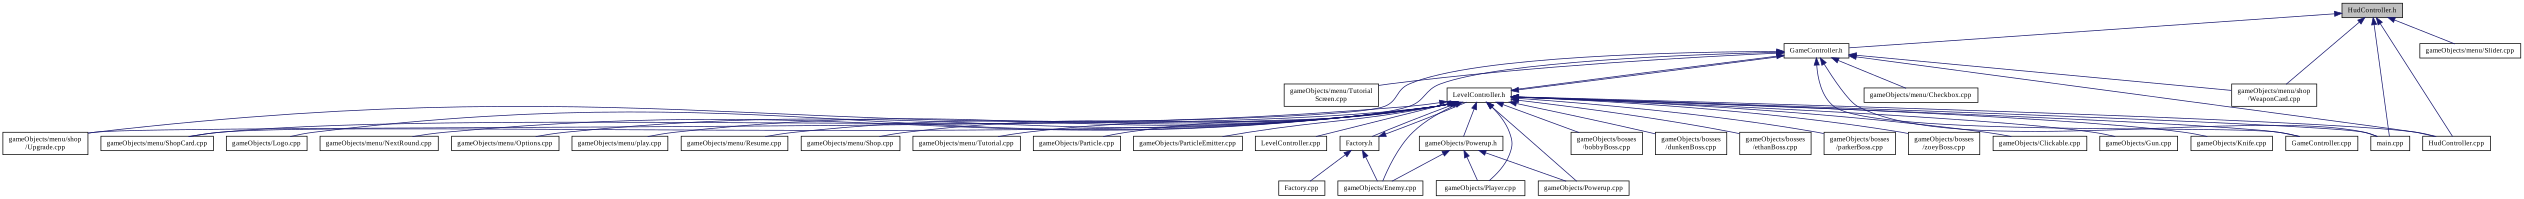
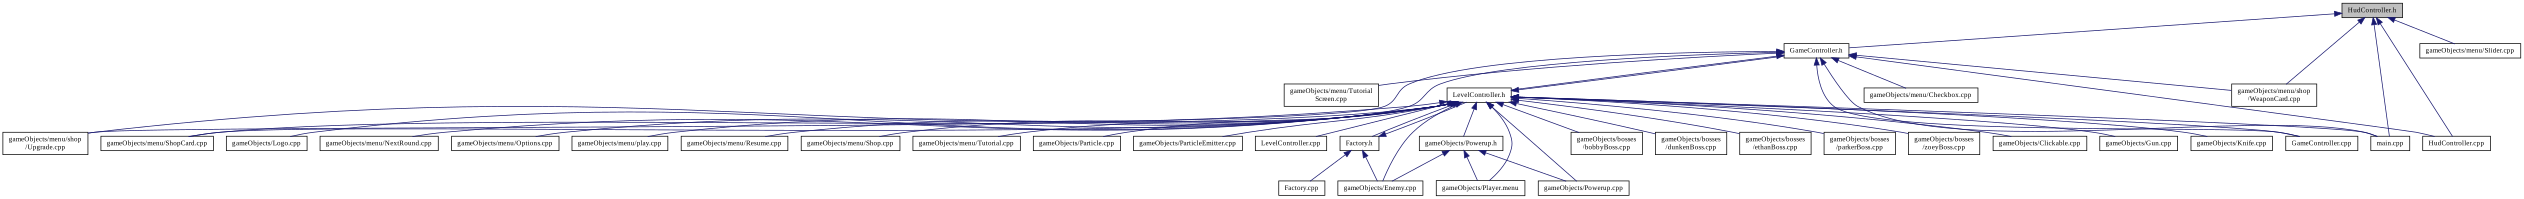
edge "HudController.cpp" -> "LevelController.h": removed
node "gameObjects/Player.cpp": label "gameObjects/Player.cpp" -> "gameObjects/Player.menu"
